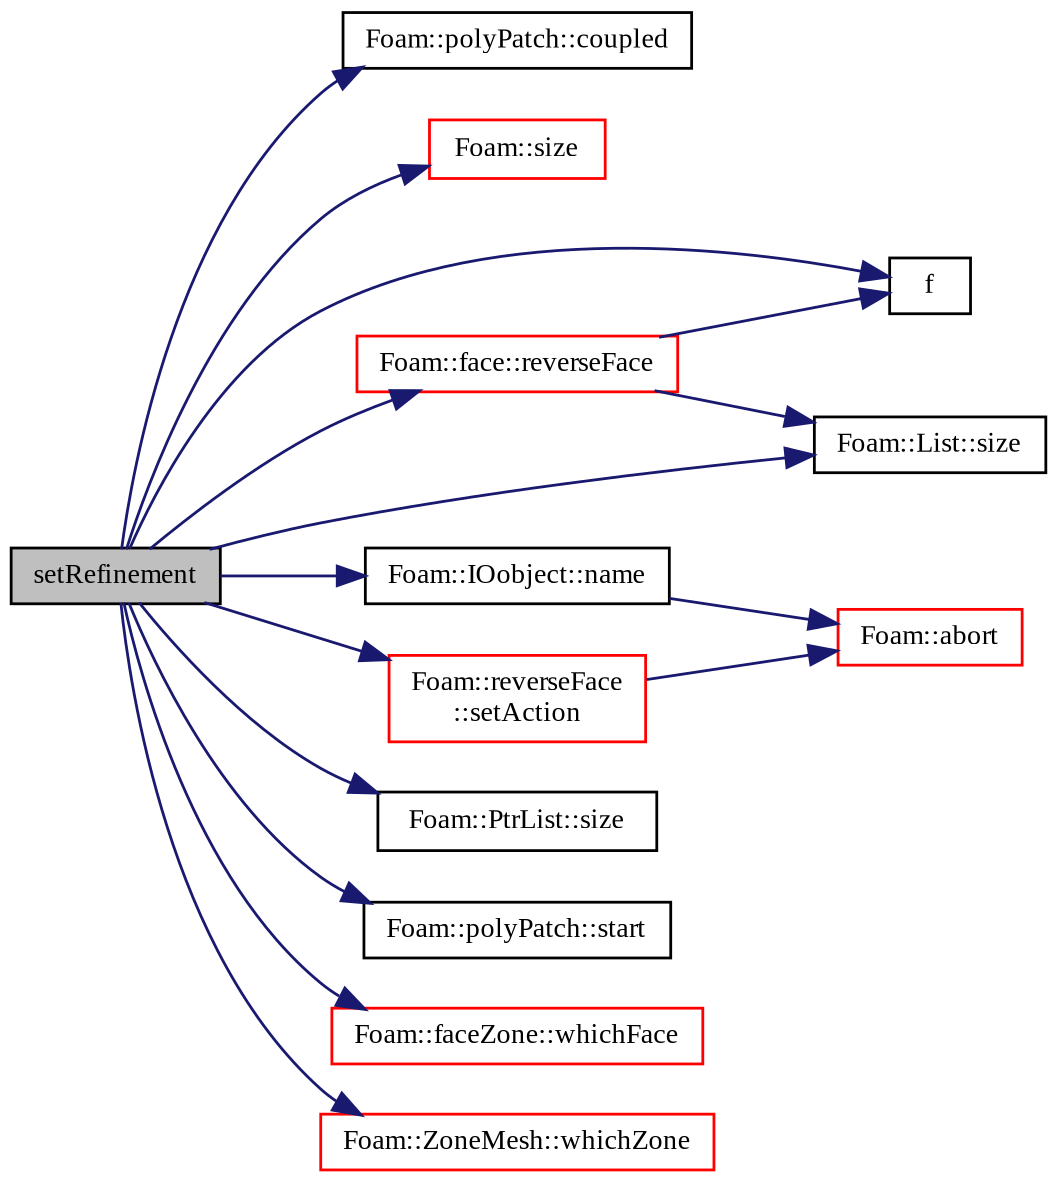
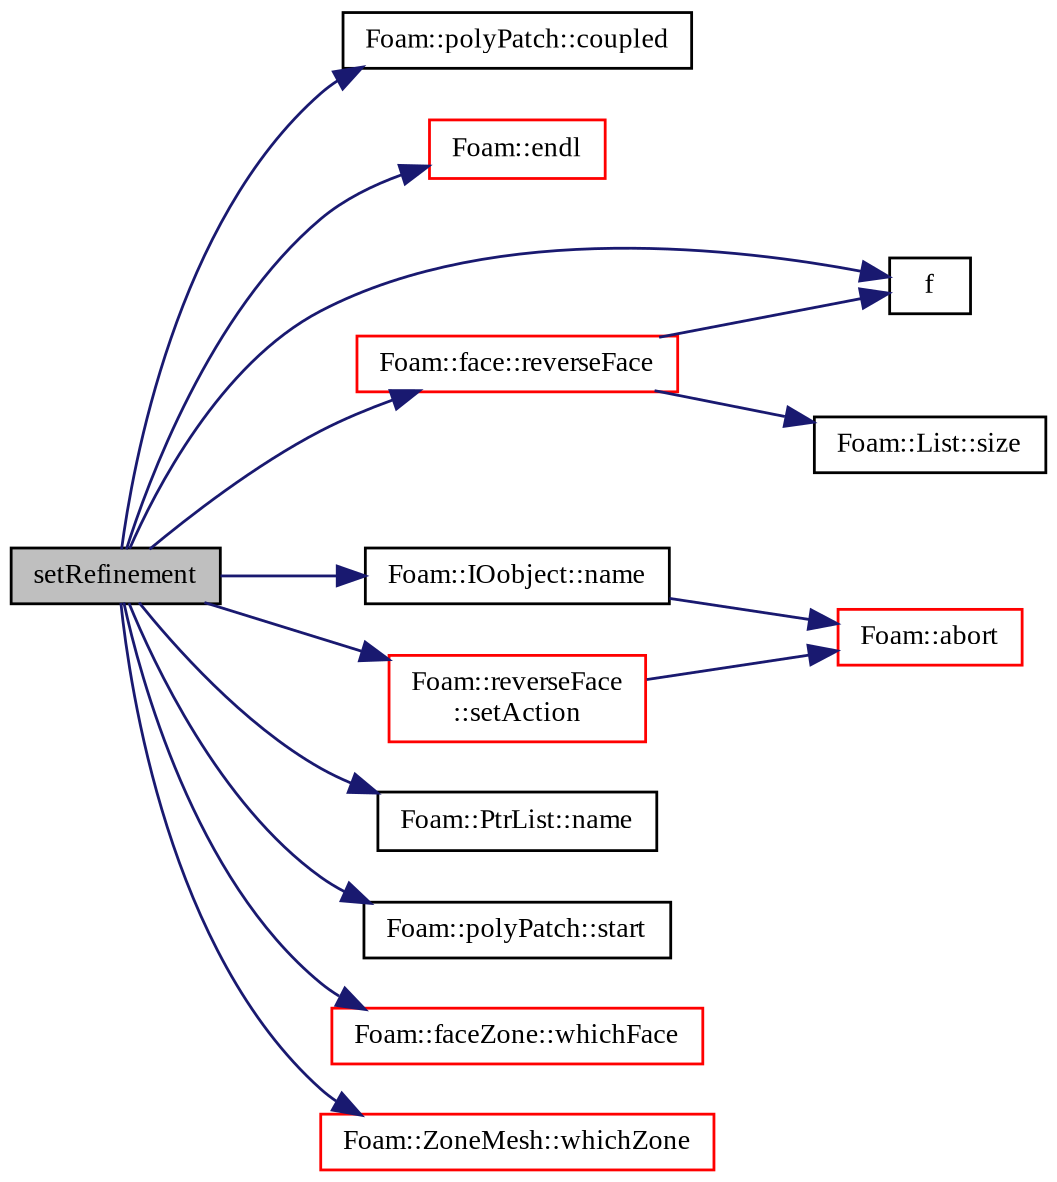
node "Foam::size": label "Foam::size" -> "Foam::endl"
edge "setRefinement" -> "Foam::List::size": removed
node "Foam::PtrList::size": label "Foam::PtrList::size" -> "Foam::PtrList::name"
